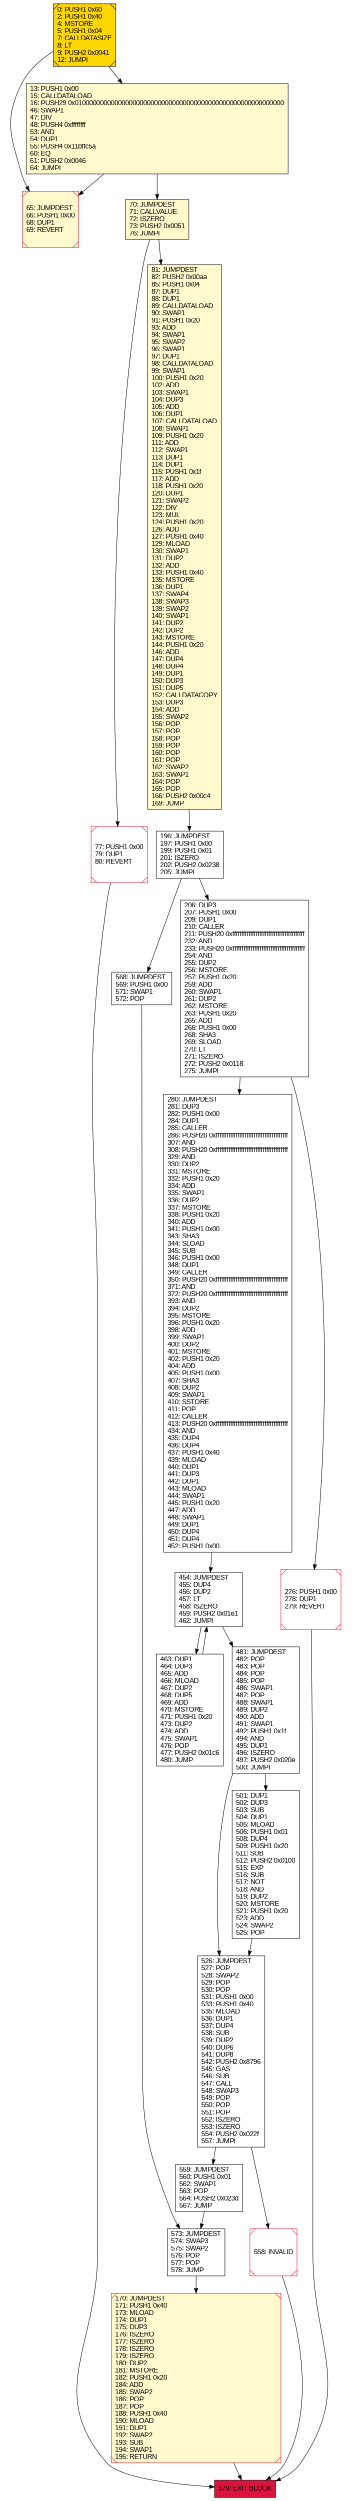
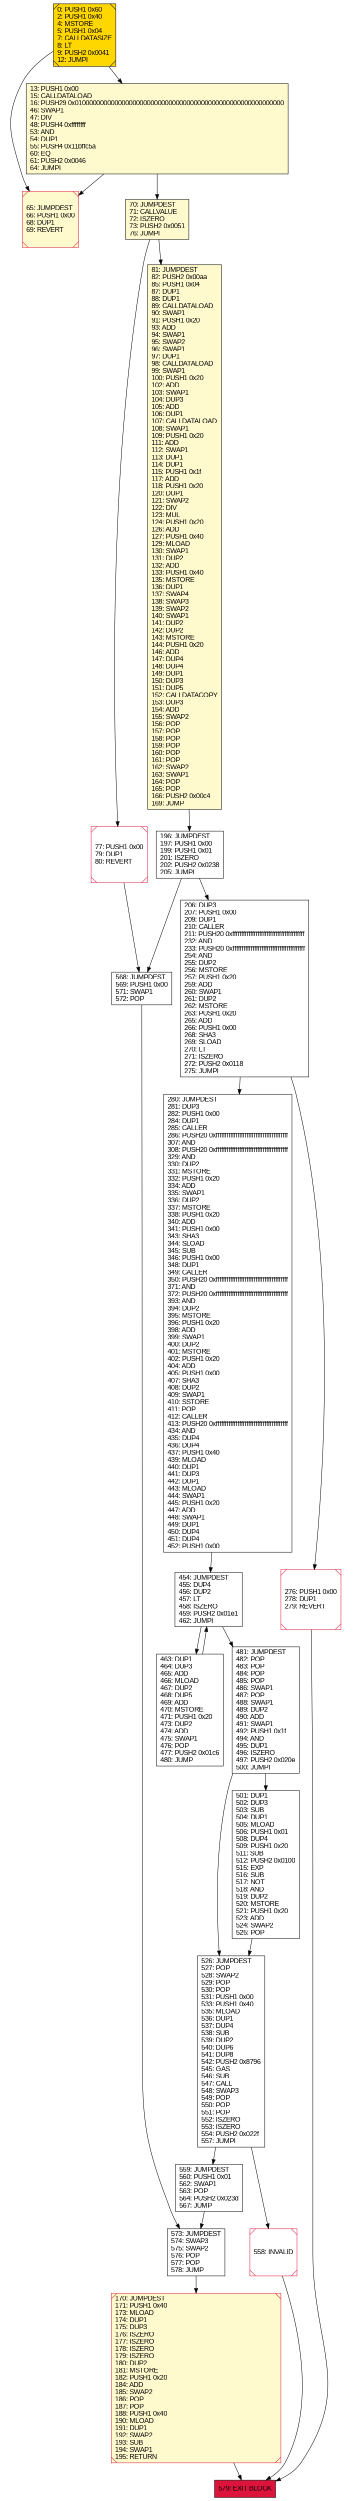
edge "77: PUSH1 0x00 79: DUP1 80: REVERT" -> "579: EXIT BLOCK": now "77: PUSH1 0x00 79: DUP1 80: REVERT" -> "568: JUMPDEST 569: PUSH1 0x00 571: SWAP1 572: POP"
